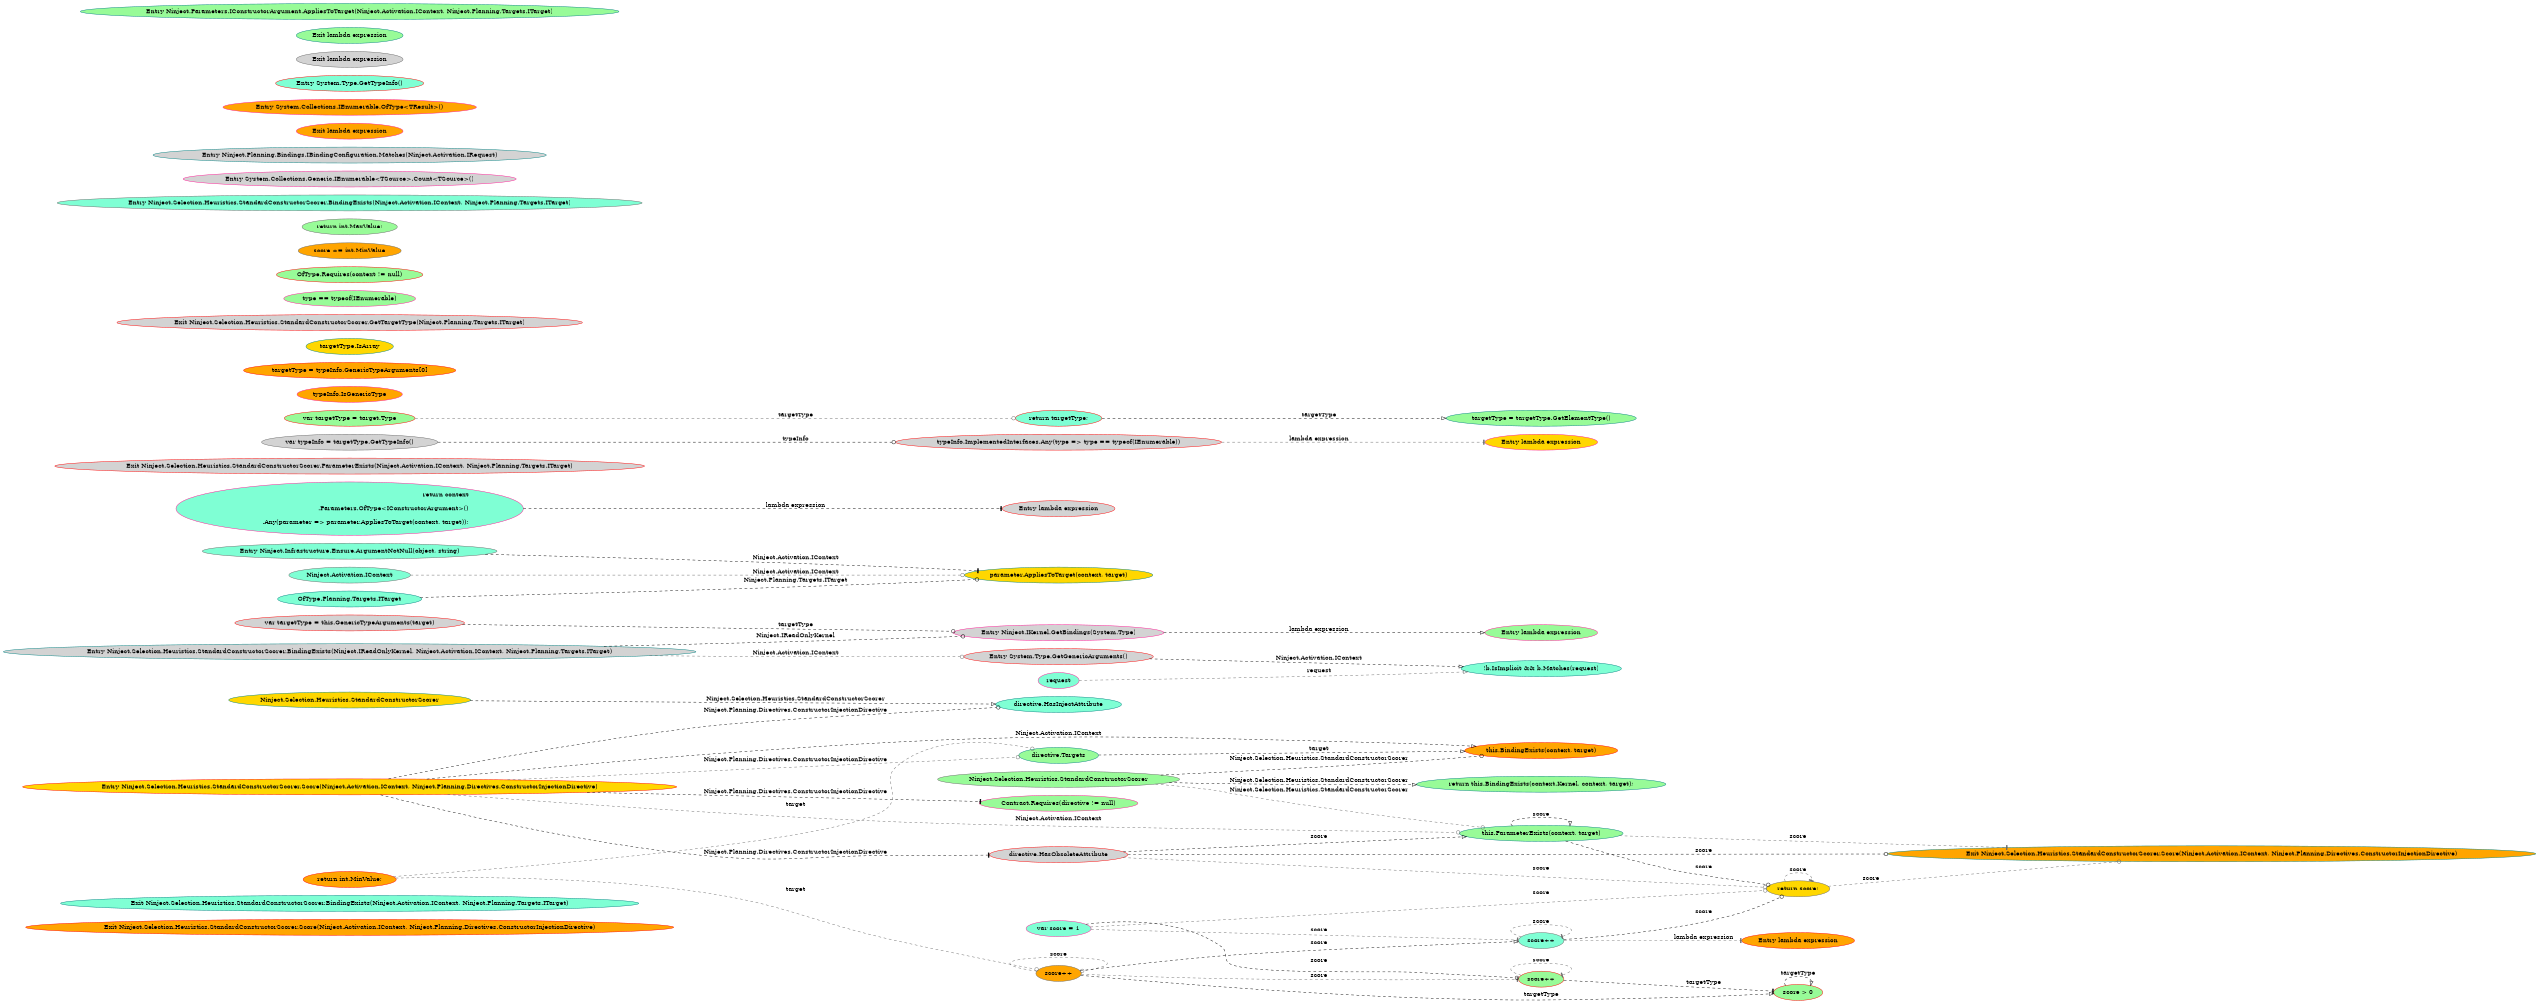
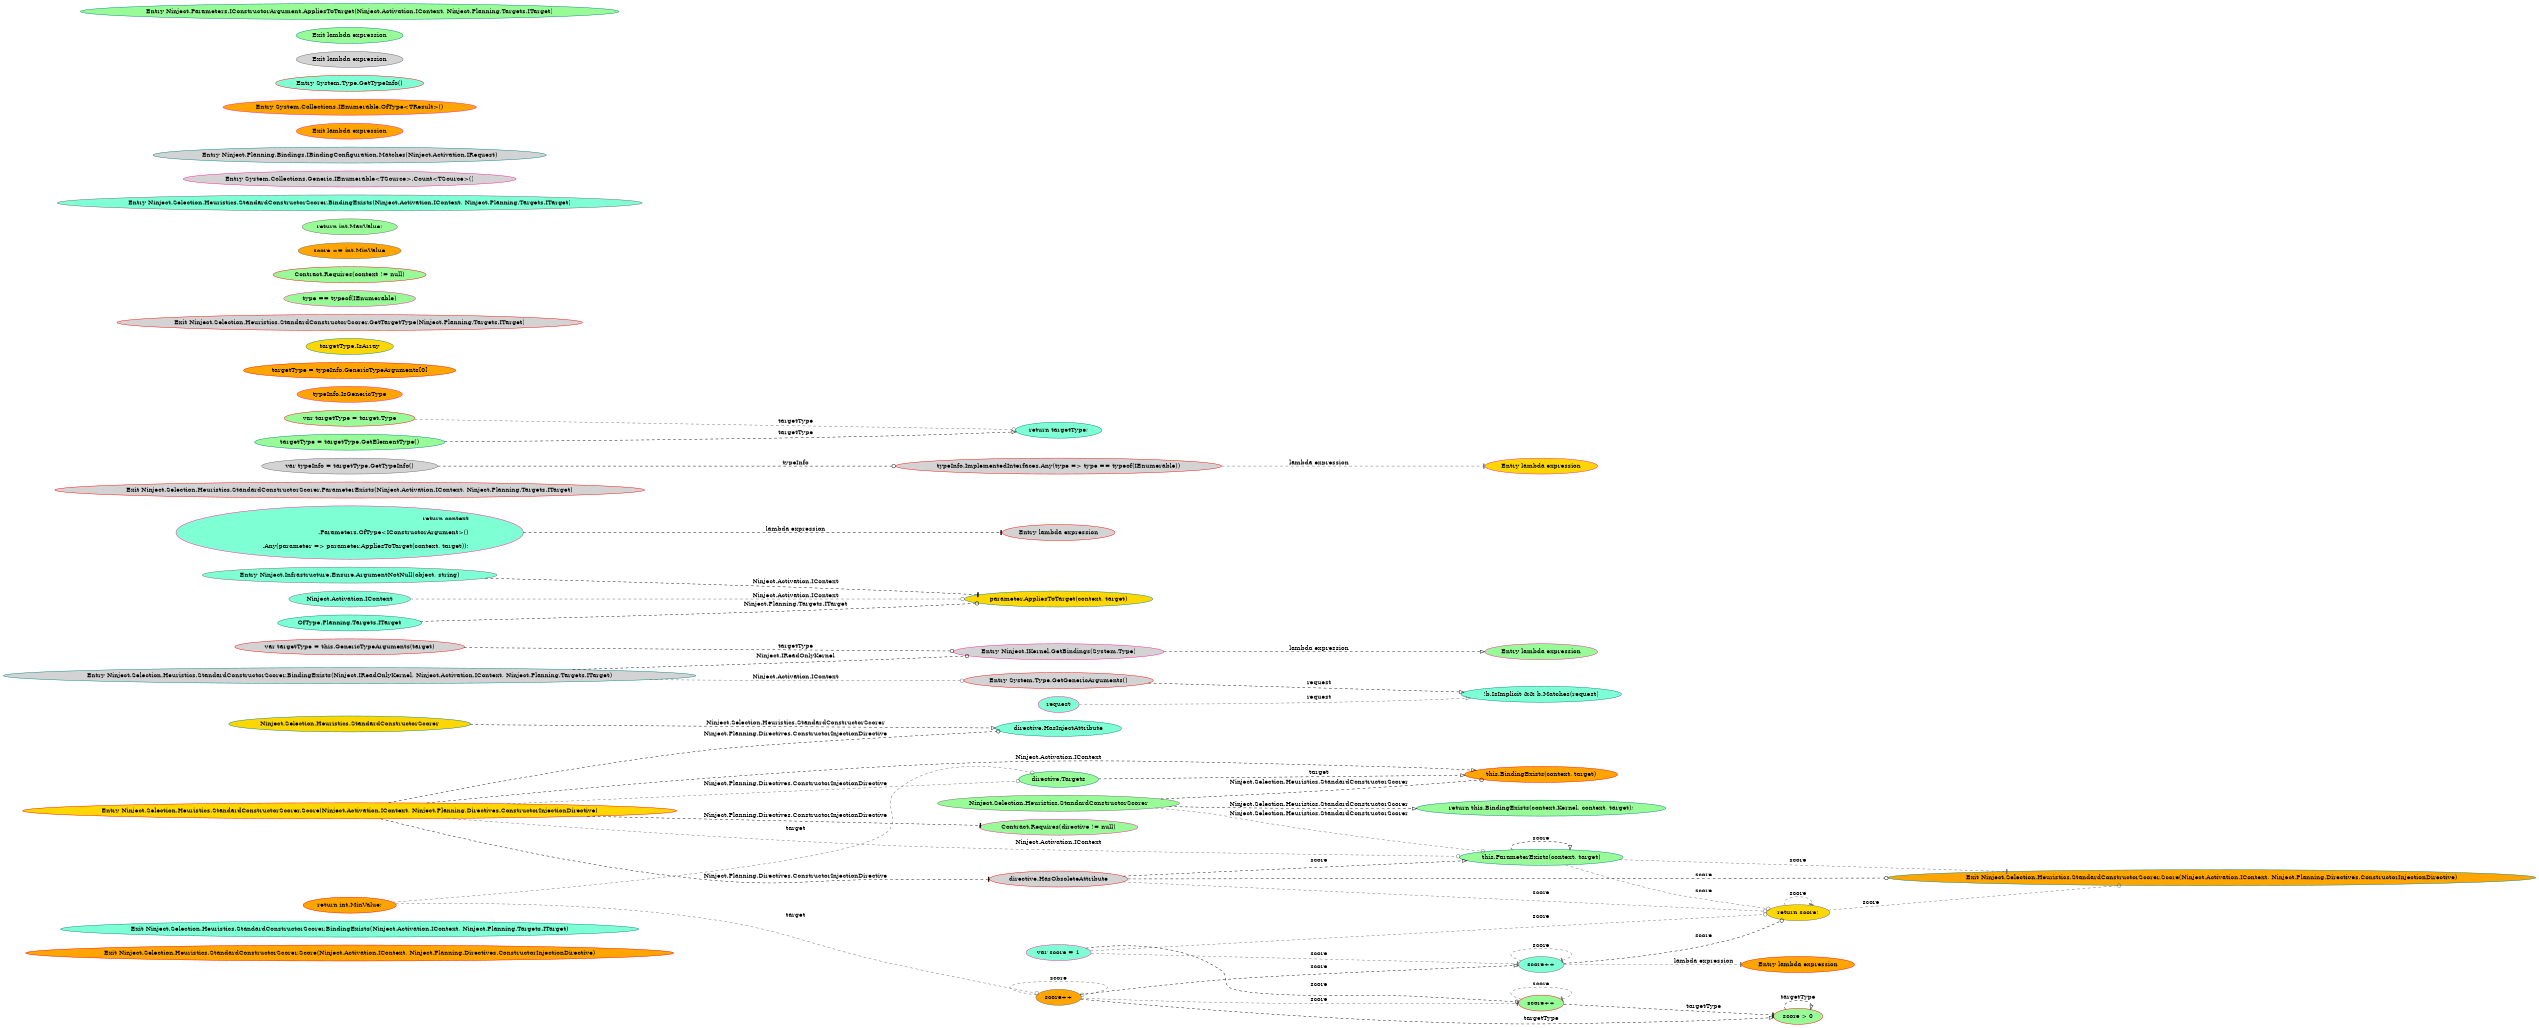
node "OfType.Requires(context != null)": label "OfType.Requires(context != null)" -> "Contract.Requires(context != null)"
node "return targetType;": color red -> teal
edge "return targetType;" -> "targetType = targetType.GetElementType()": reversed
edge "Entry System.Type.GetGenericArguments()" -> "!b.IsImplicit && b.Matches(request)": label "Ninject.Activation.IContext" -> "request"
edge "this.ParameterExists(context, target)" -> "return score;": color black -> gray40
